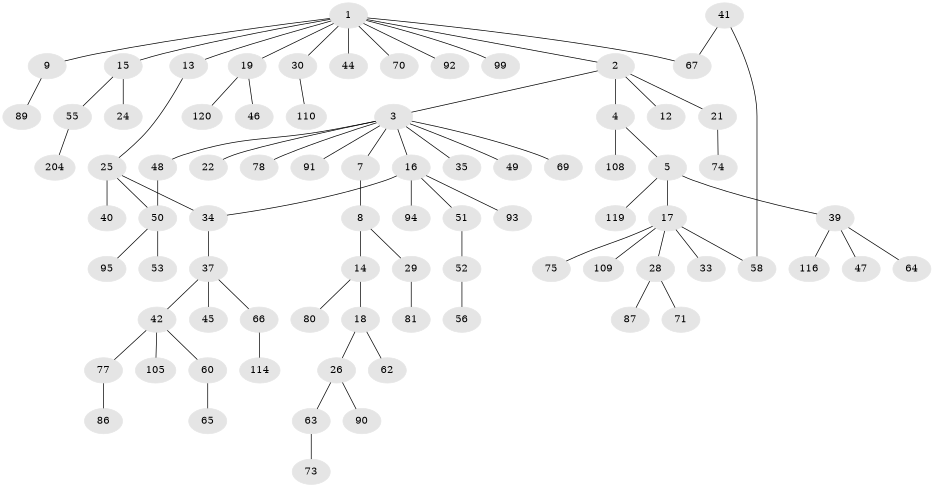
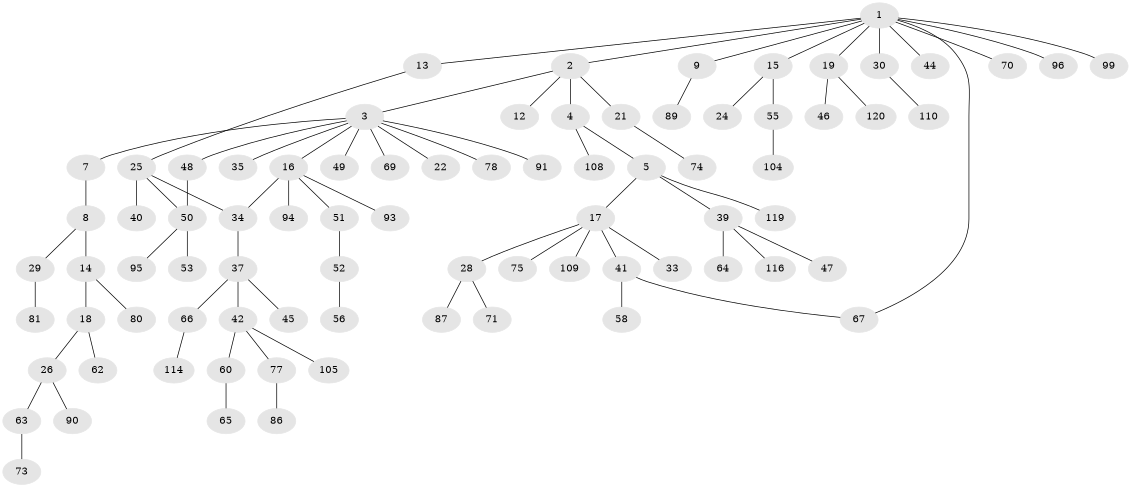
node "92": label "92" -> "96"
node "204": label "204" -> "104"
edge "17" -- "58": now "17" -- "41"
